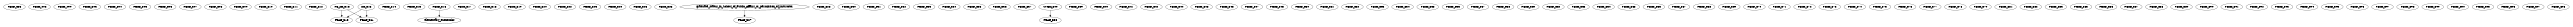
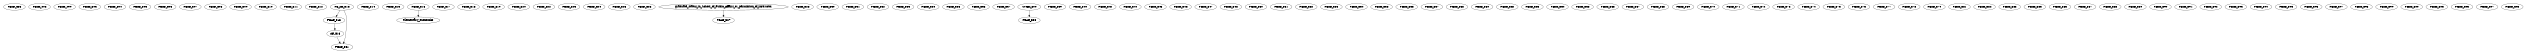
node "PBAF_541": removed
edge "AF_516" -> "PBAF_513": reversed
